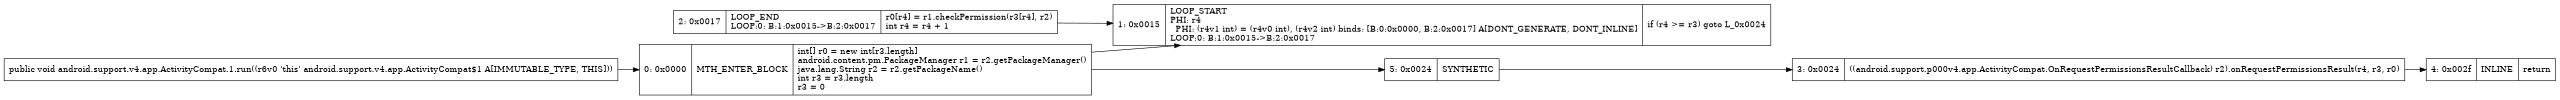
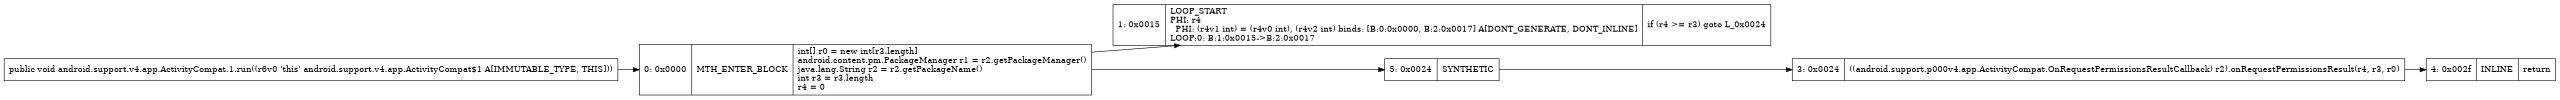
node "2: 0x0017": removed
node "0: 0x0000": text "r3 = 0" -> "r4 = 0"
